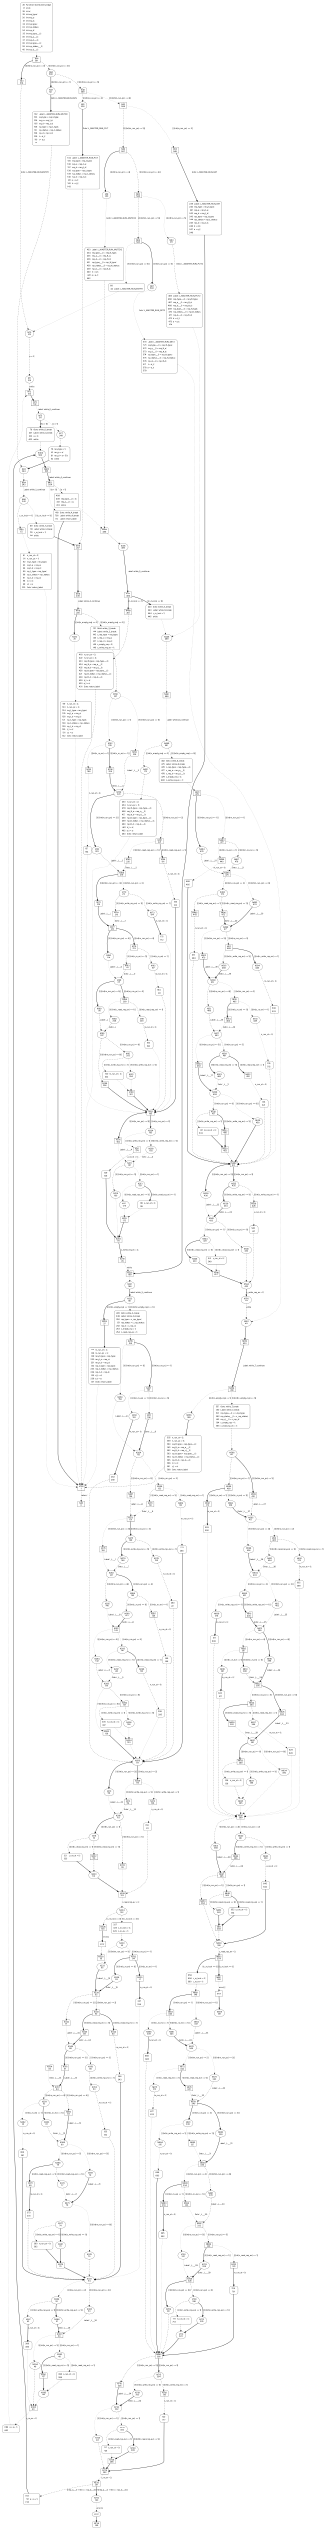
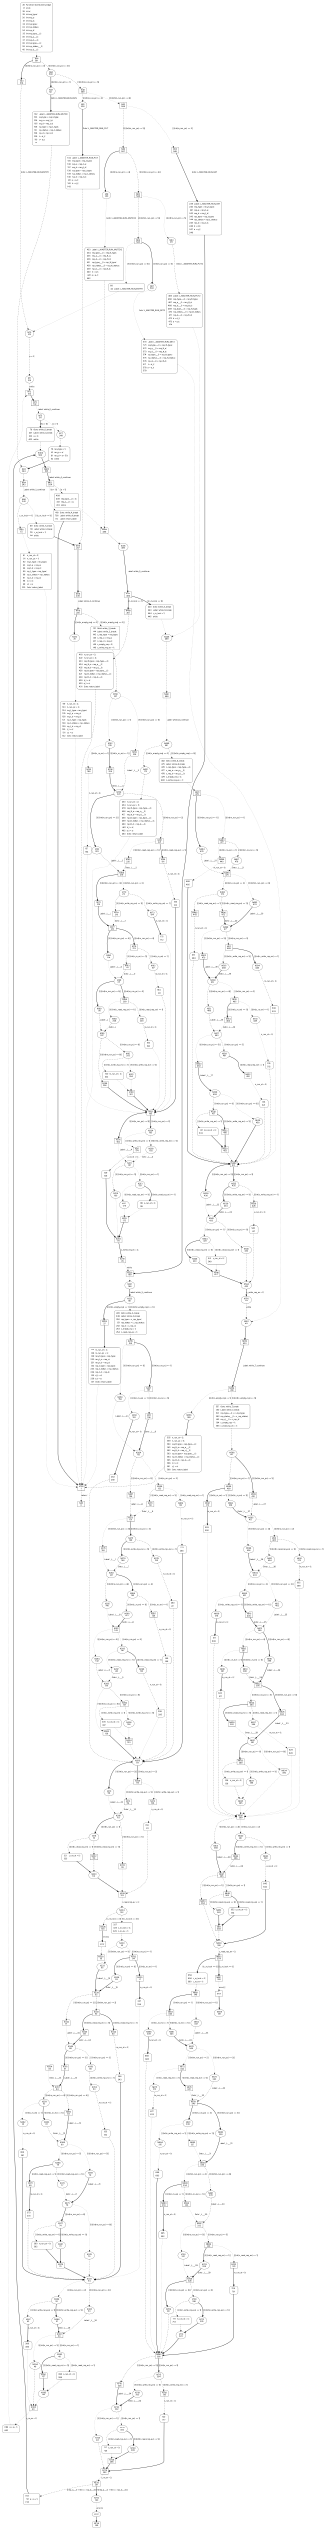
node "N523 460": removed
edge "N375 76" -> "N377 74": added, label "[((int)m_run_pc) == 6]"
